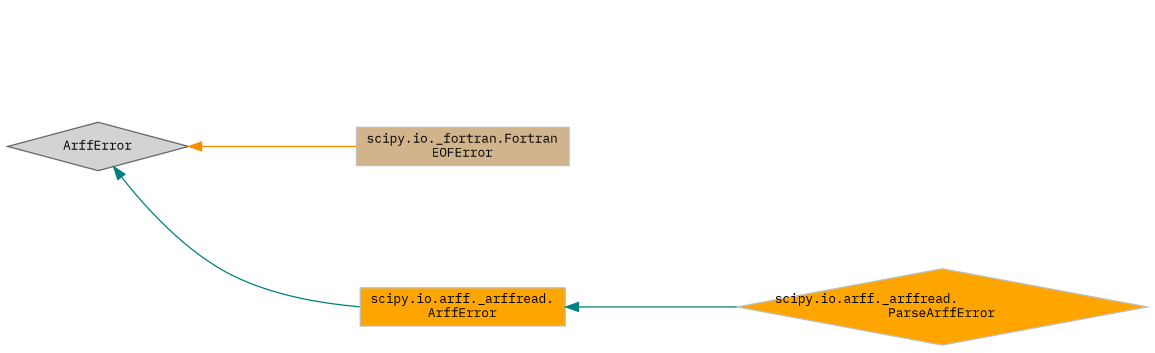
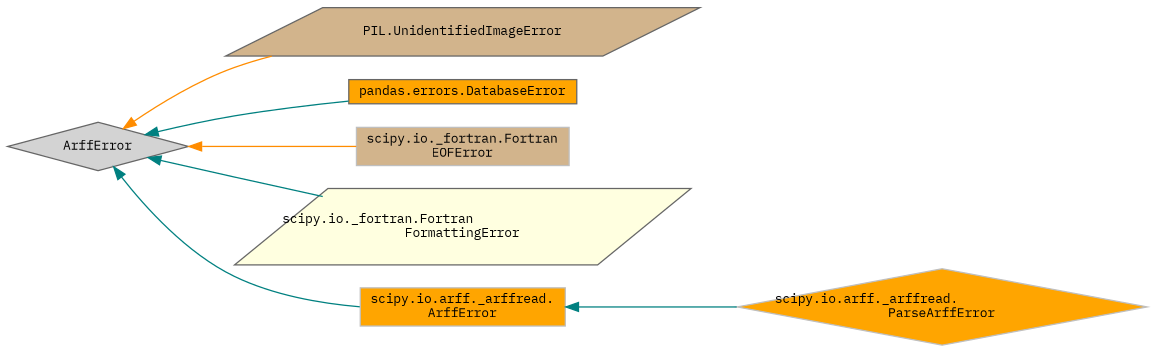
node "PIL.UnidentifiedImageError": added
node "pandas.errors.DatabaseError": added
node "scipy.io._fortran.Fortran FormattingError": added
